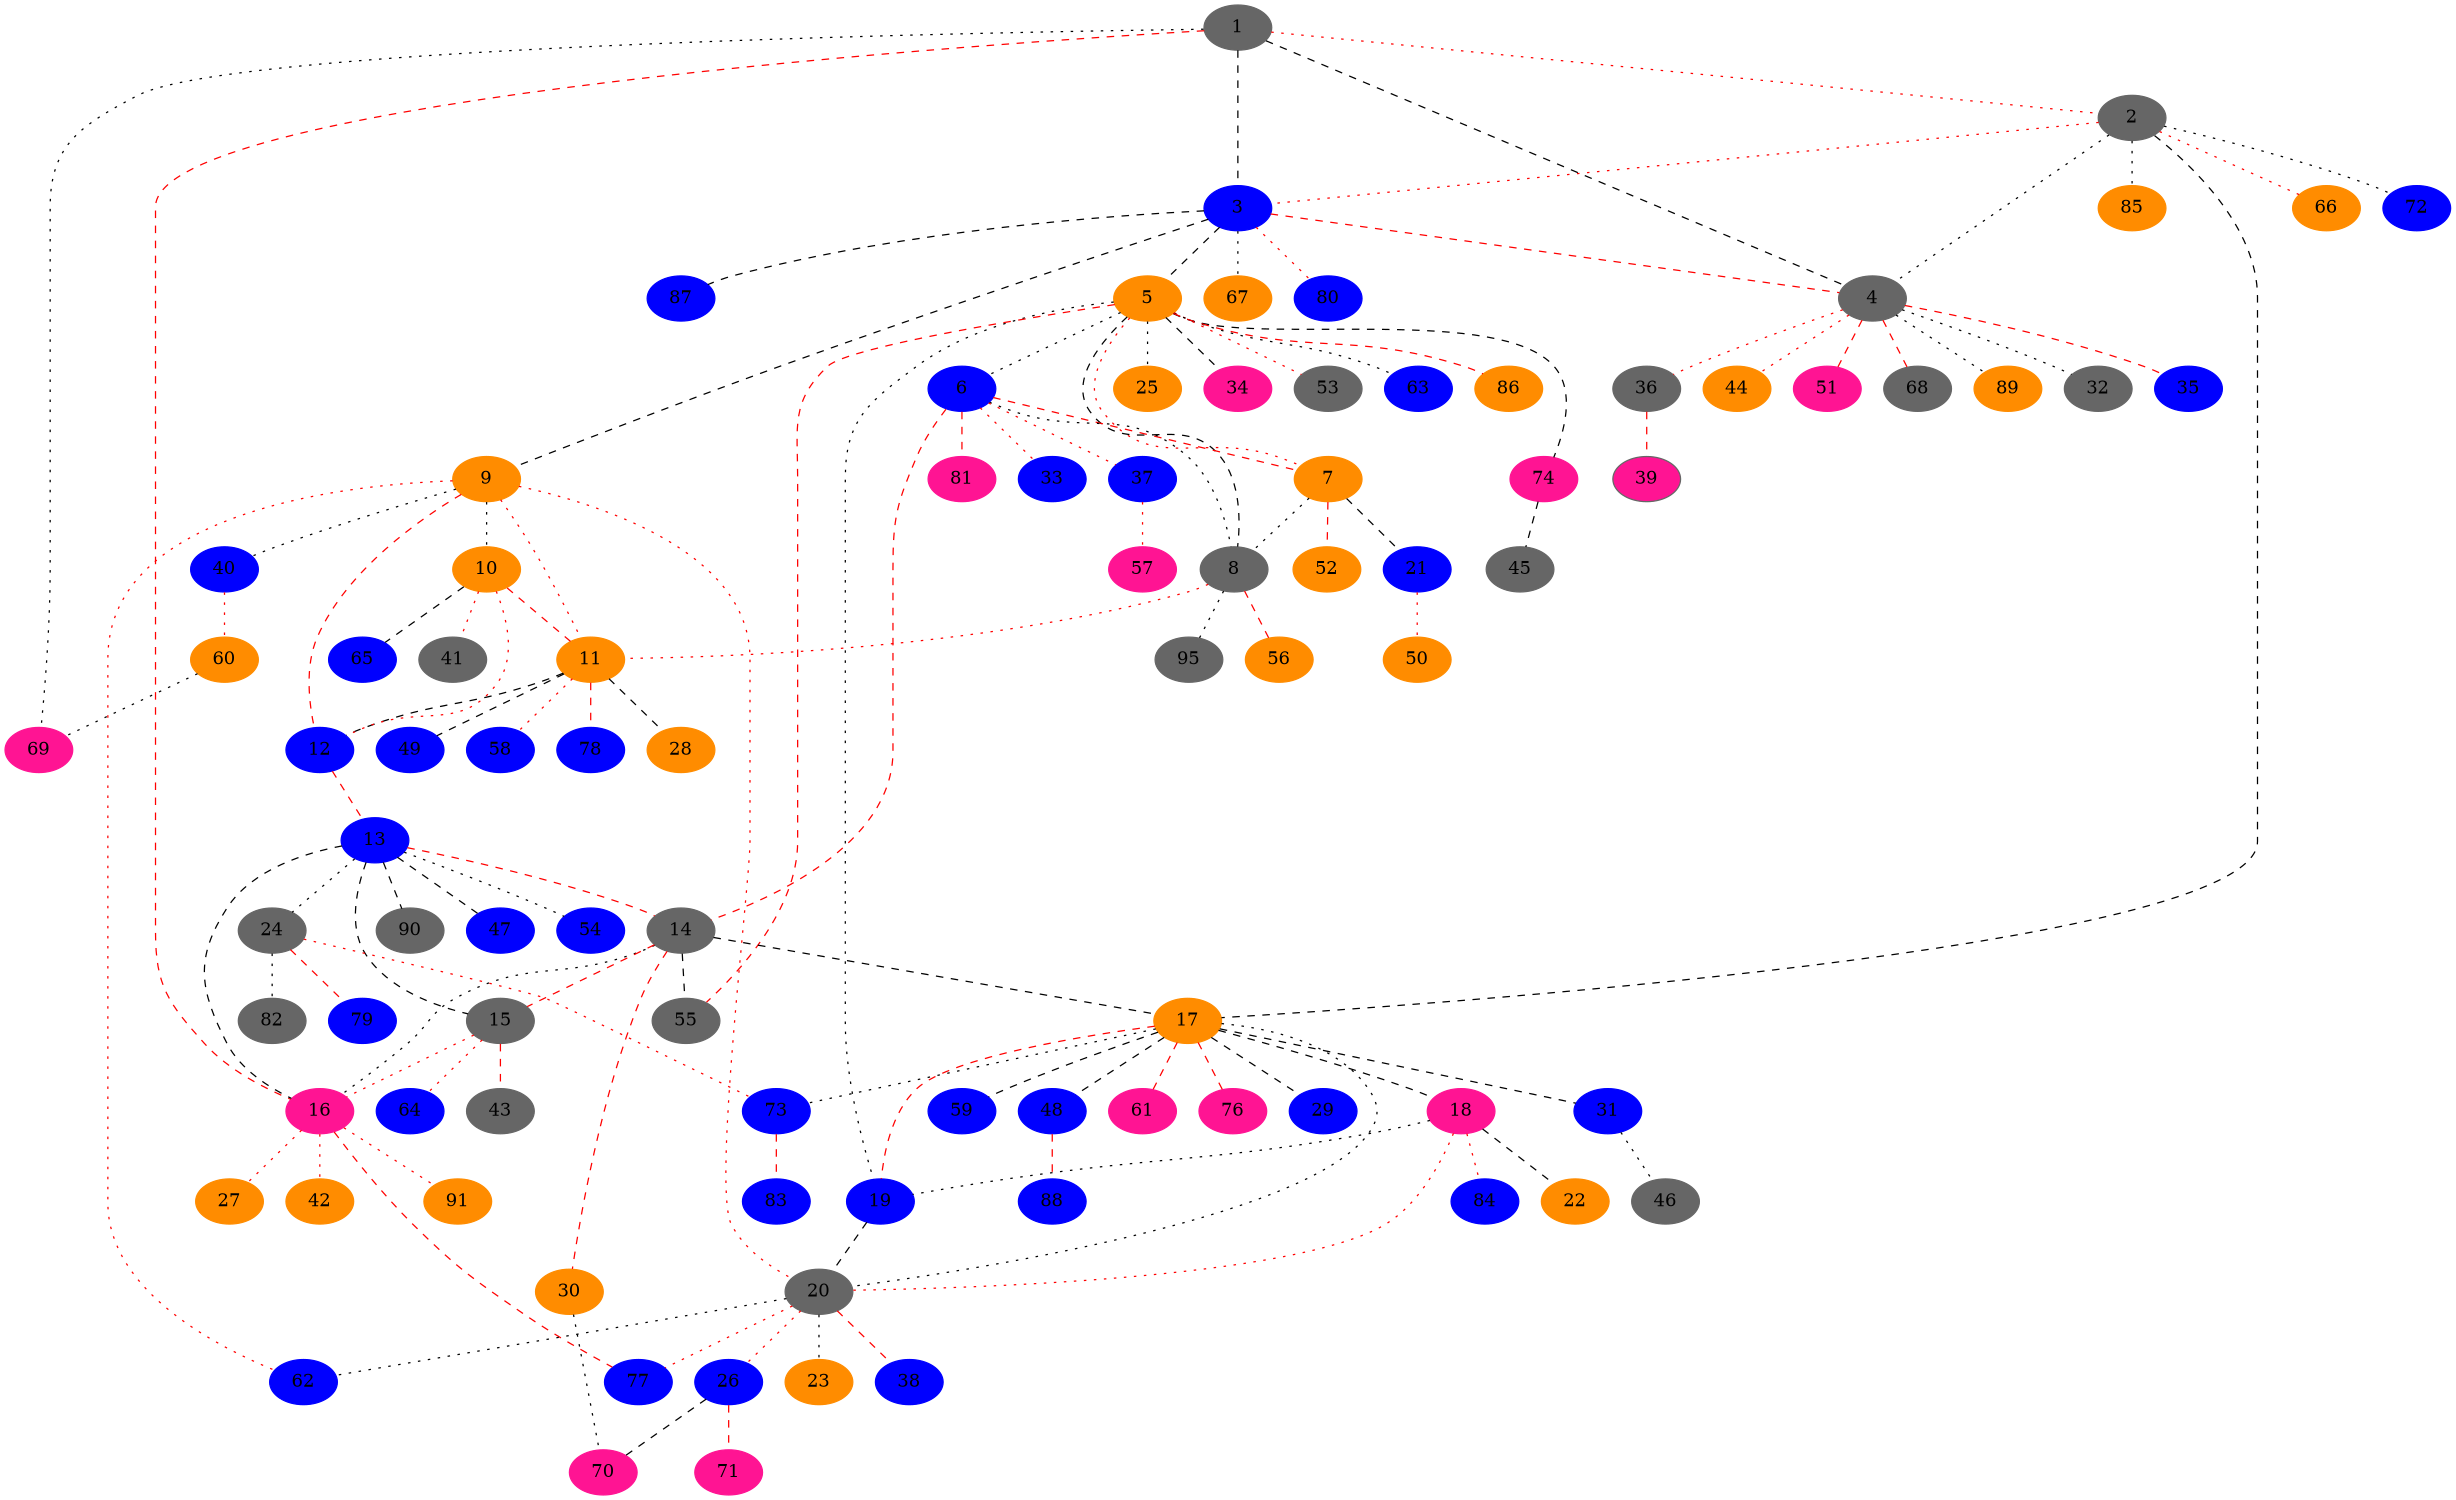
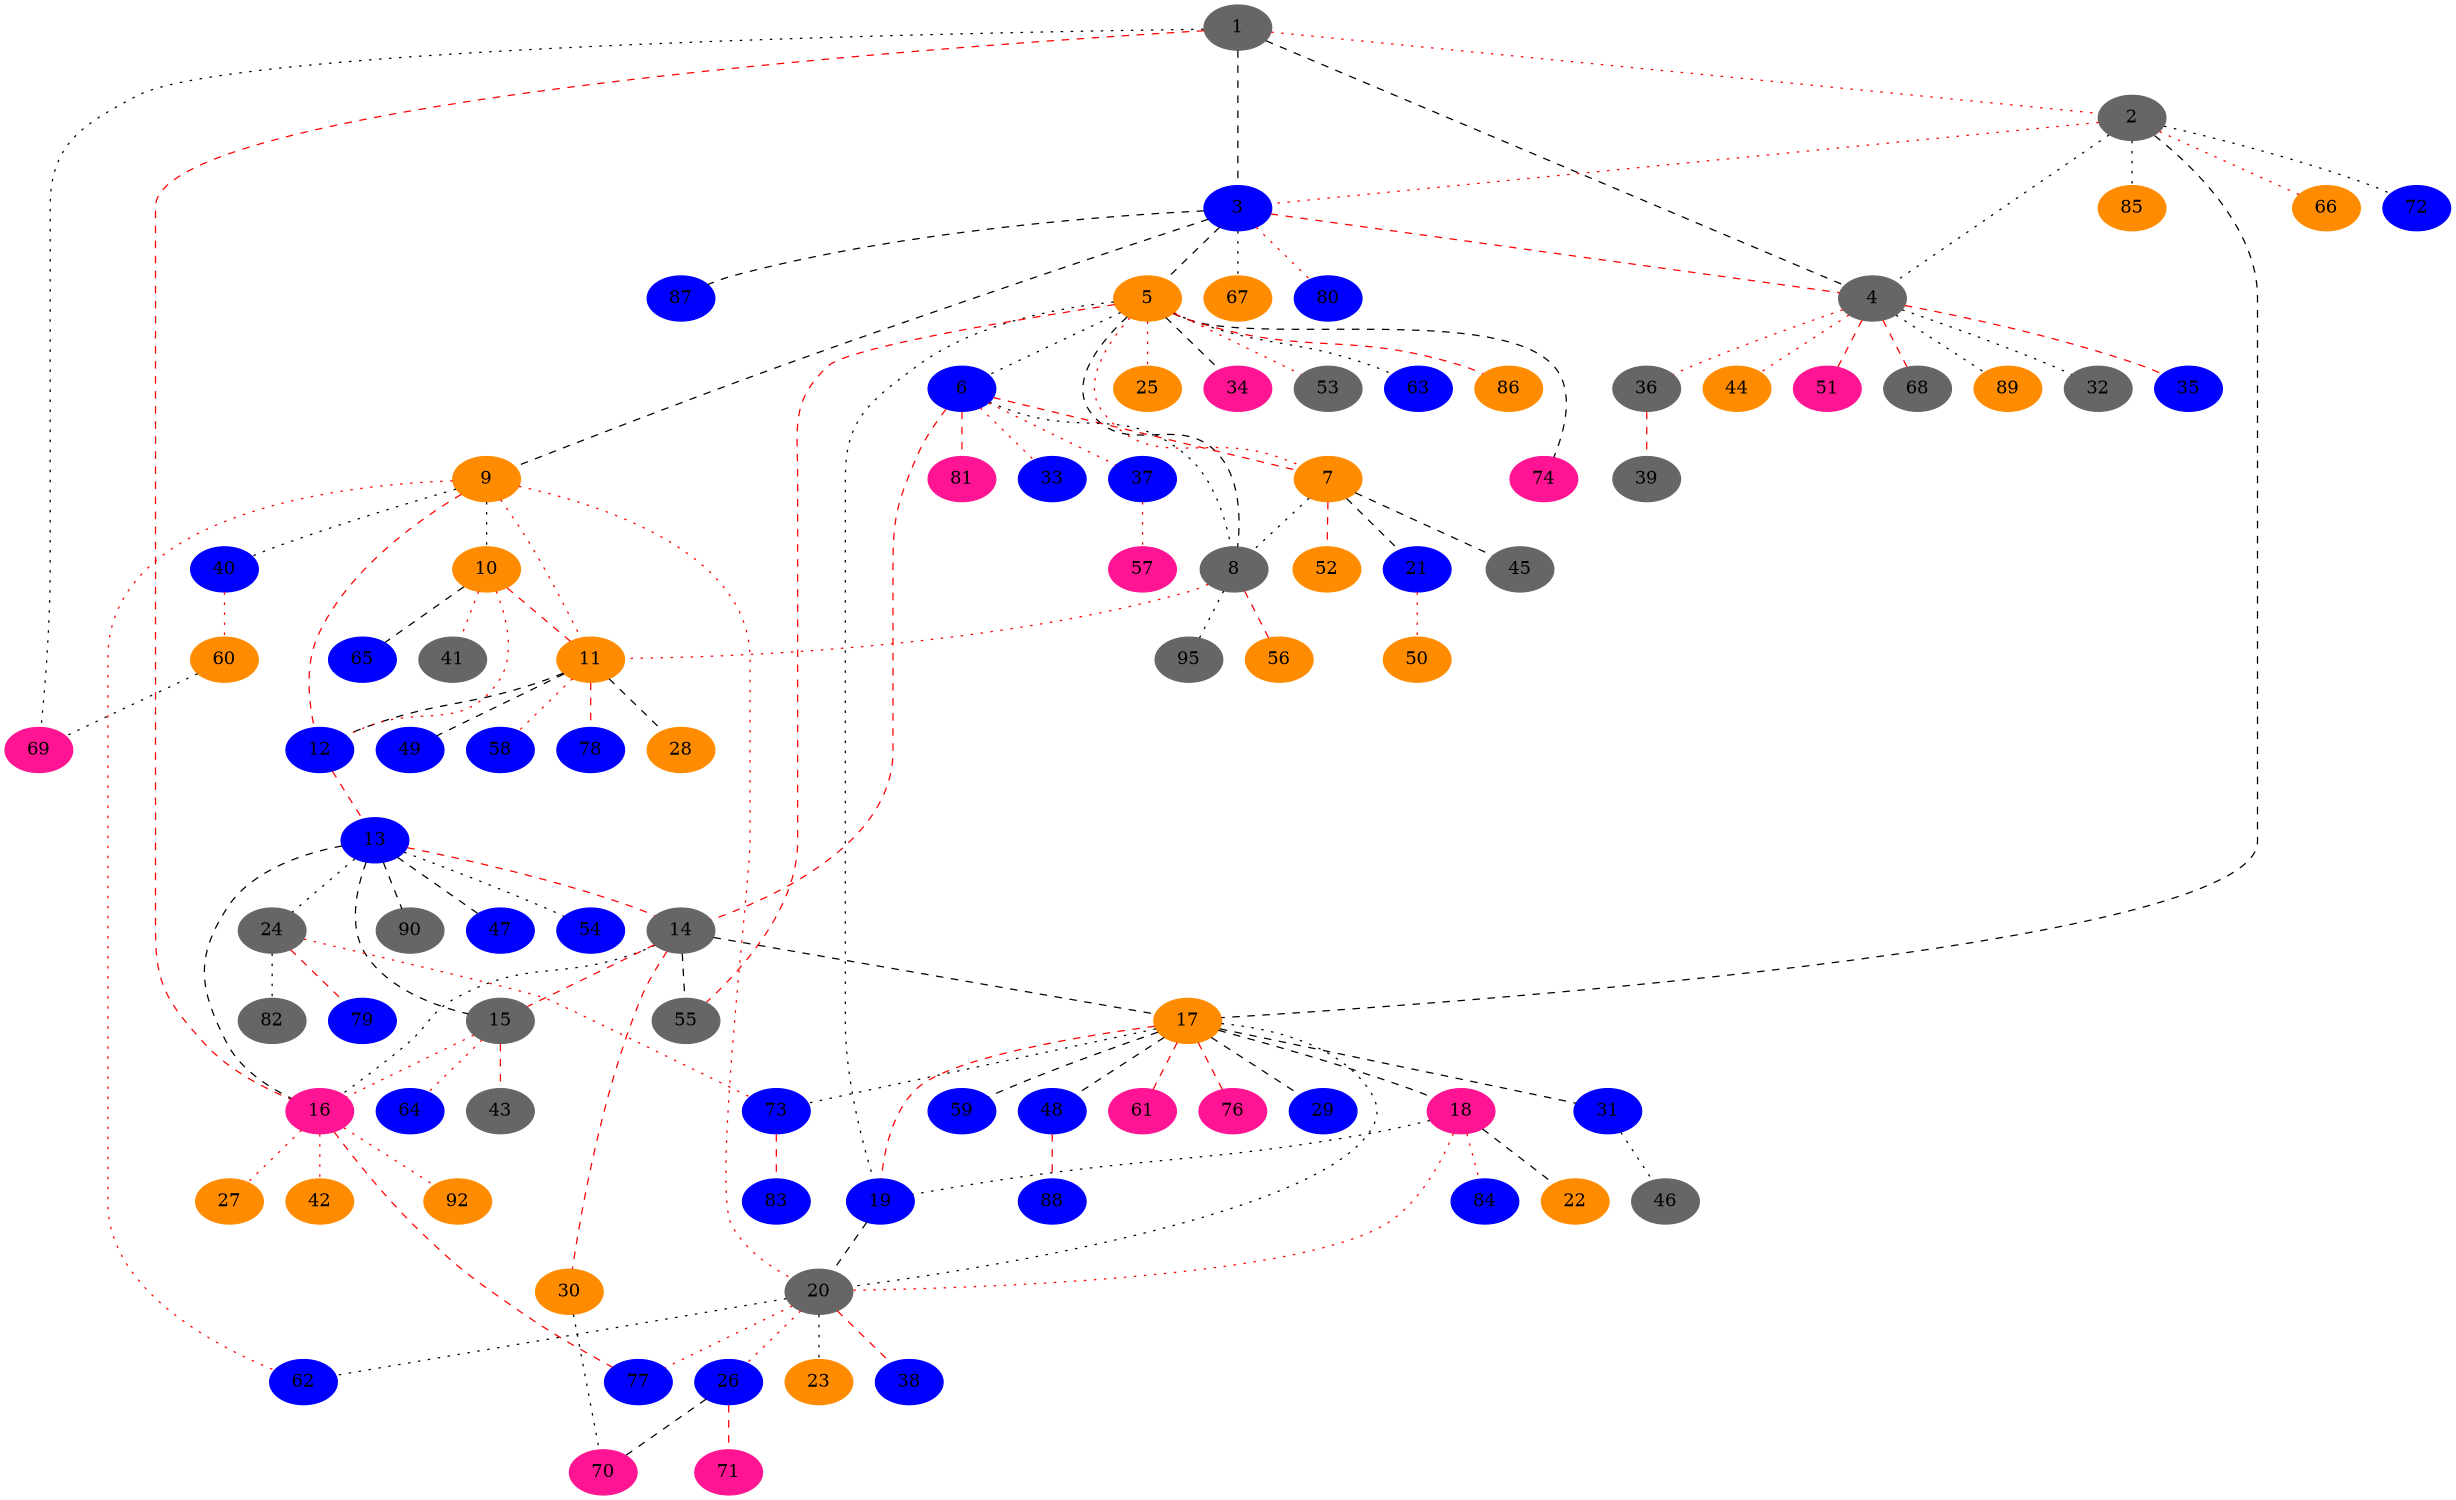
edge "5" -- "25": color black -> red
node "39": fillcolor deeppink -> gray40
edge "74" -- "45": now "7" -- "45"
node "91": label "91" -> "92"
